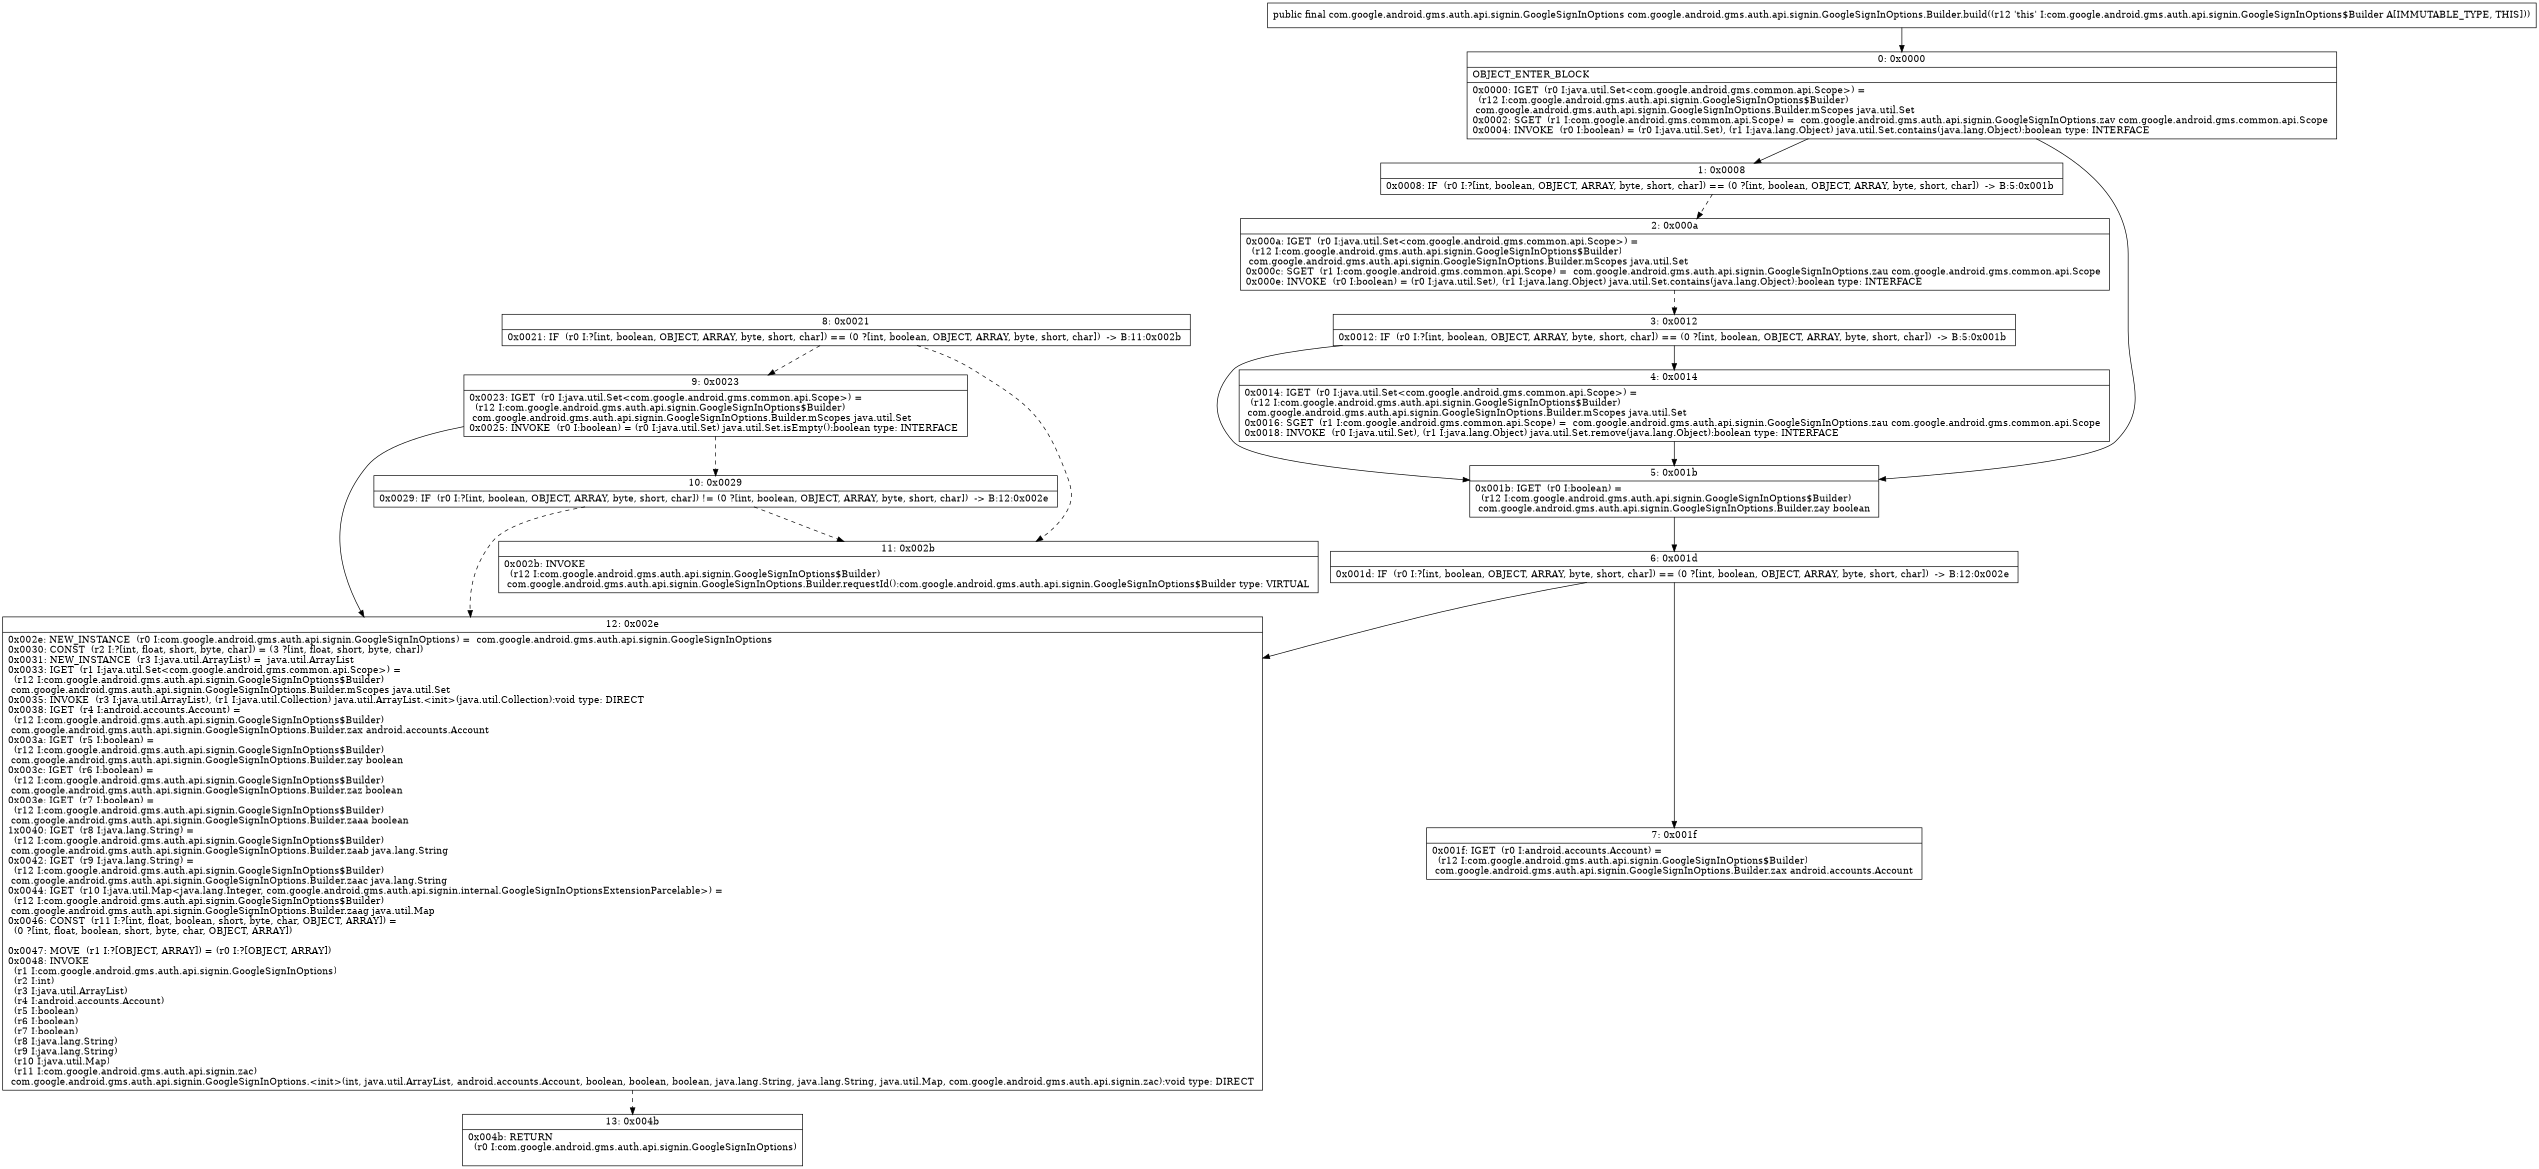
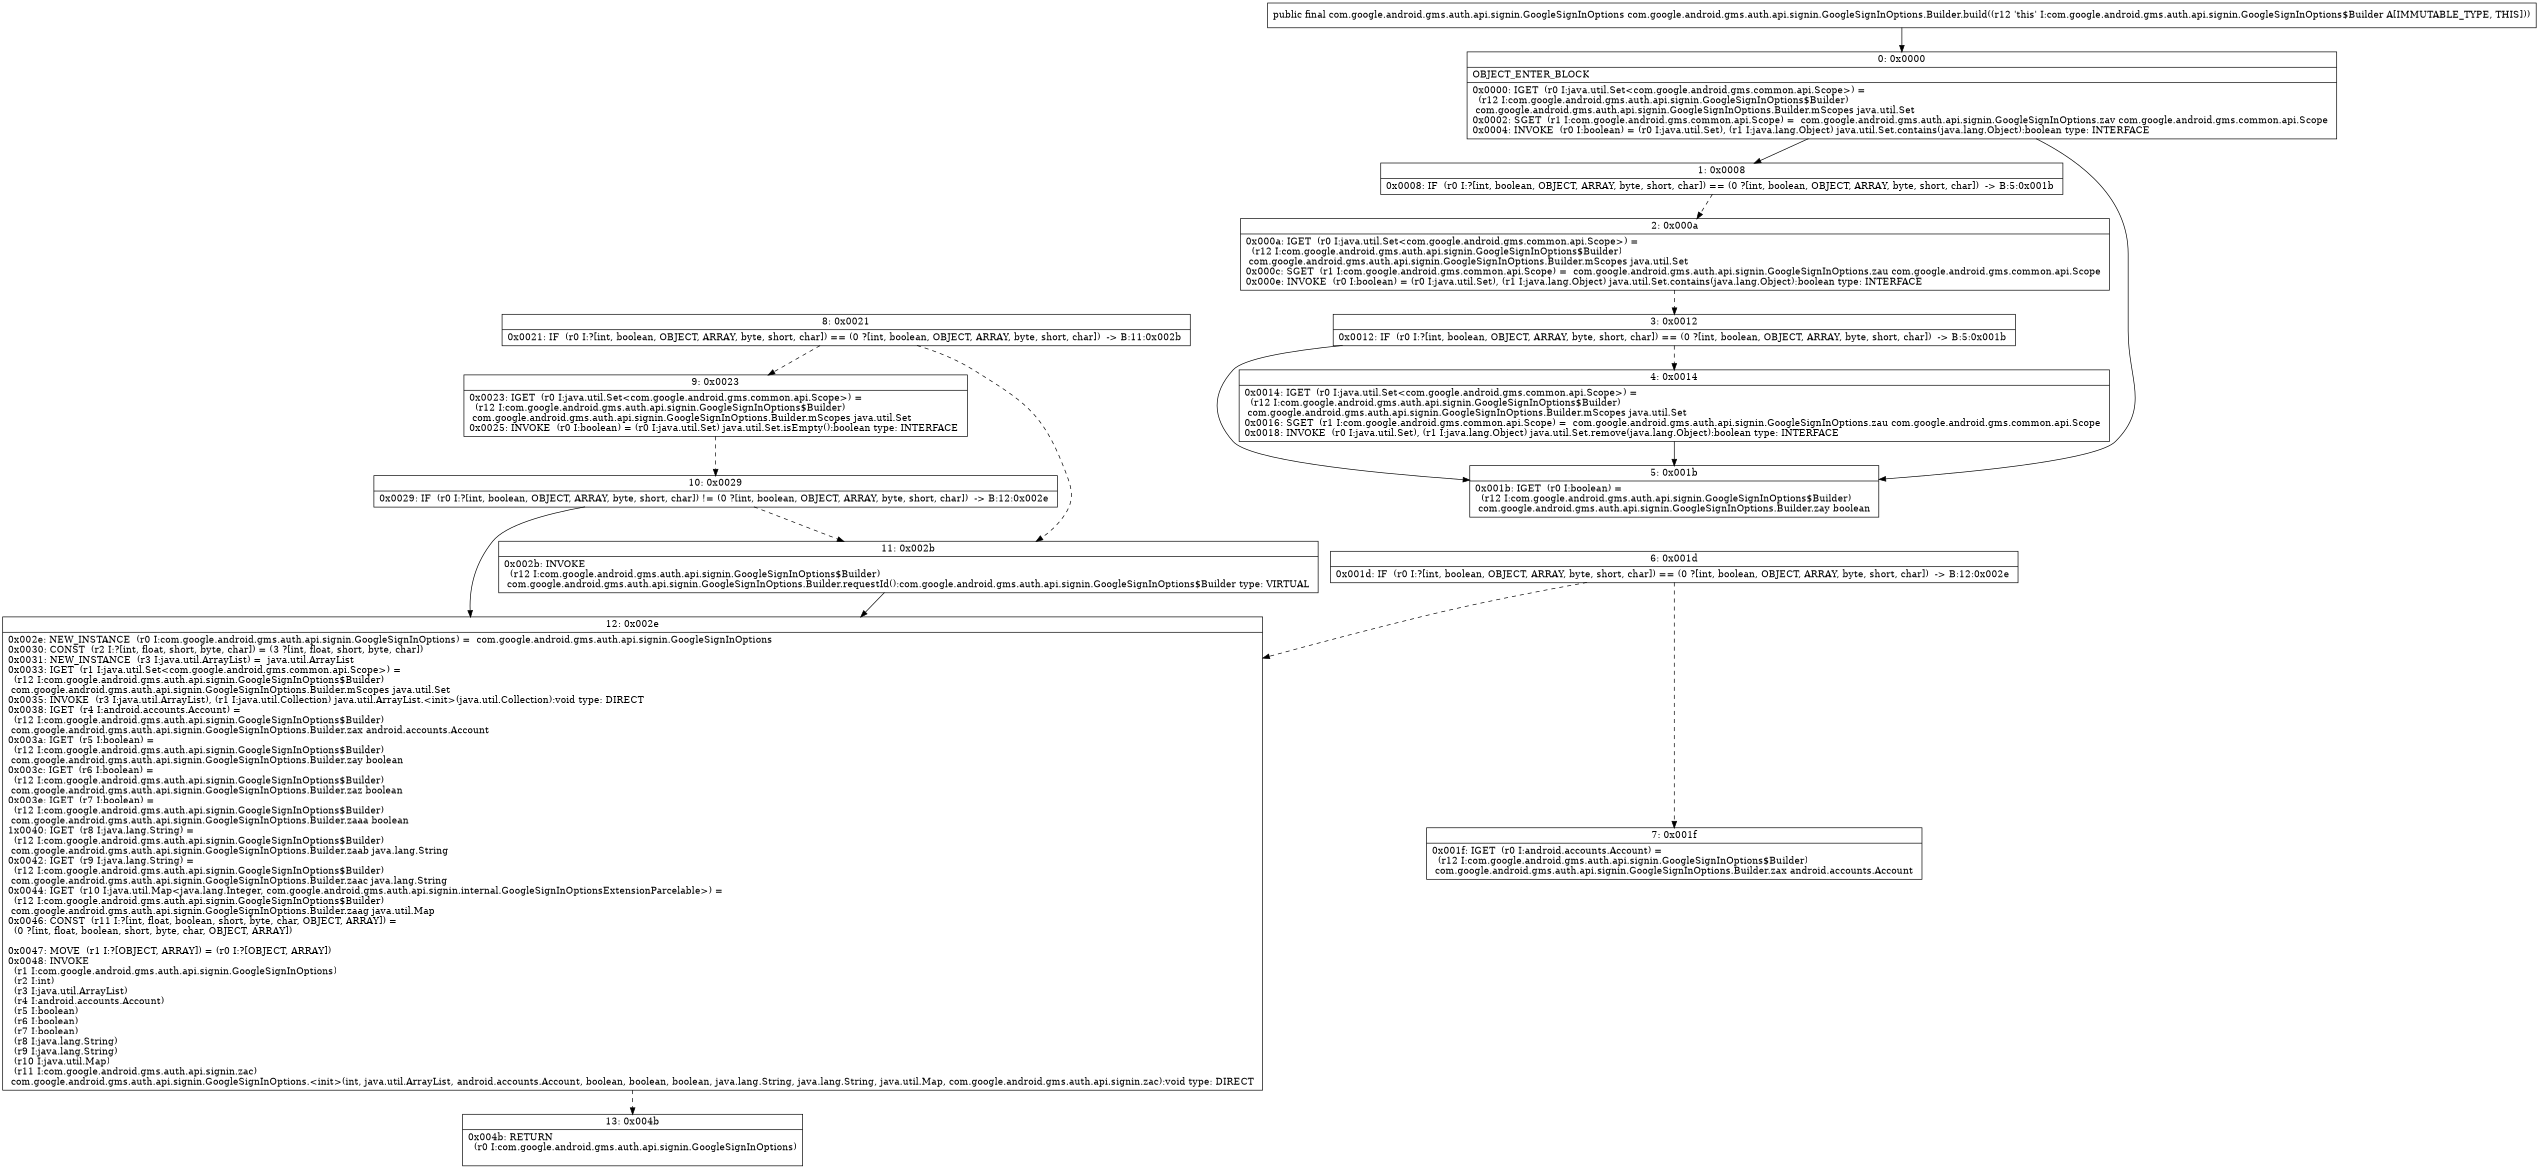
edge "3: 0x0012" -> "4: 0x0014": style solid -> dashed
edge "9: 0x0023" -> "12: 0x002e": now "11: 0x002b" -> "12: 0x002e"
edge "5: 0x001b" -> "6: 0x001d": removed
edge "10: 0x0029" -> "12: 0x002e": style dashed -> solid
edge "6: 0x001d" -> "12: 0x002e": style solid -> dashed
edge "6: 0x001d" -> "7: 0x001f": style solid -> dashed
